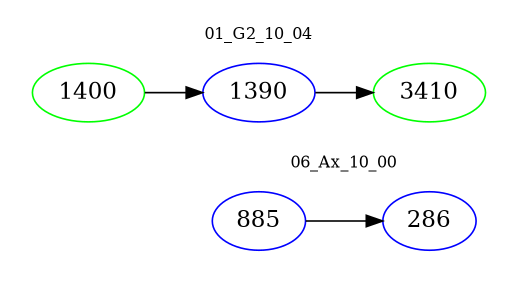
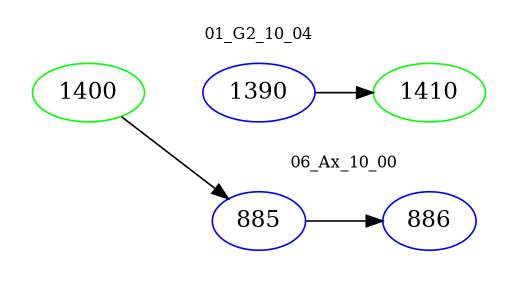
edge "1400" -> "1390": now "1400" -> "885"
node "3410": label "3410" -> "1410"
node "286": label "286" -> "886"
